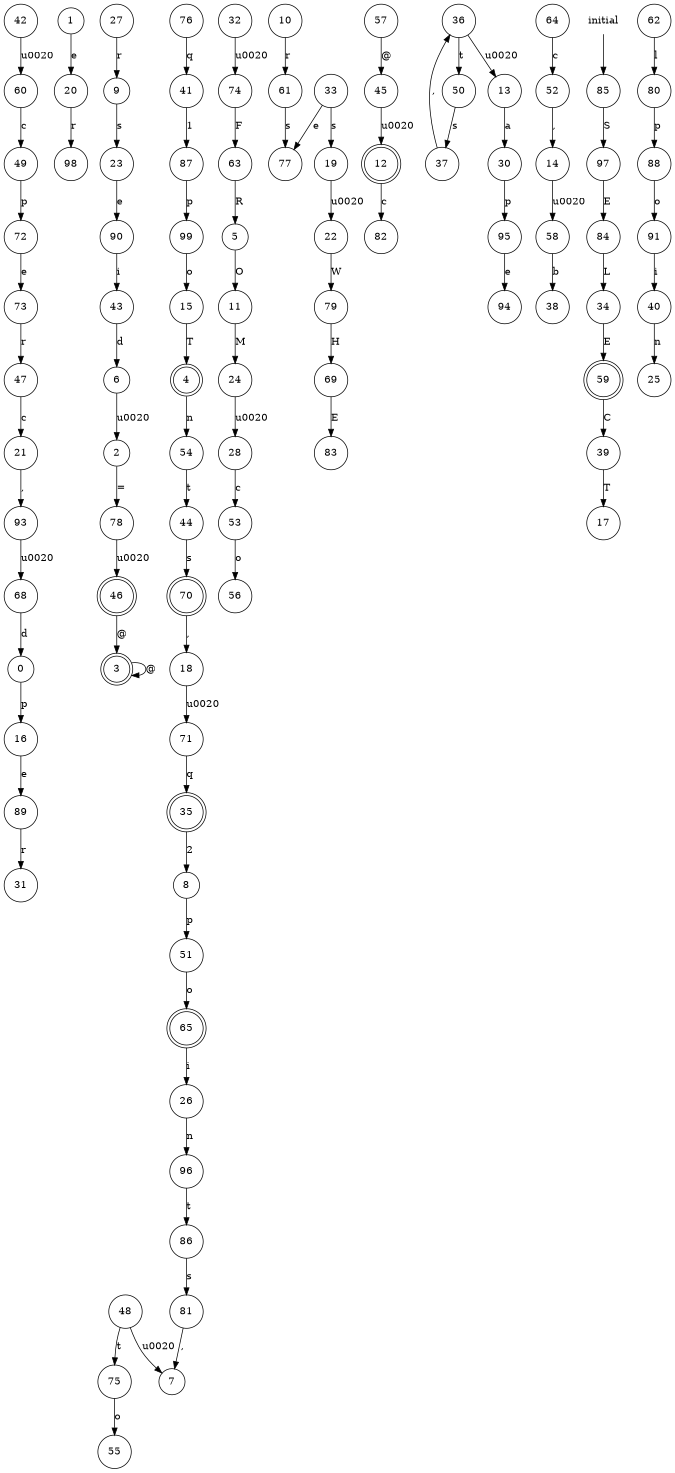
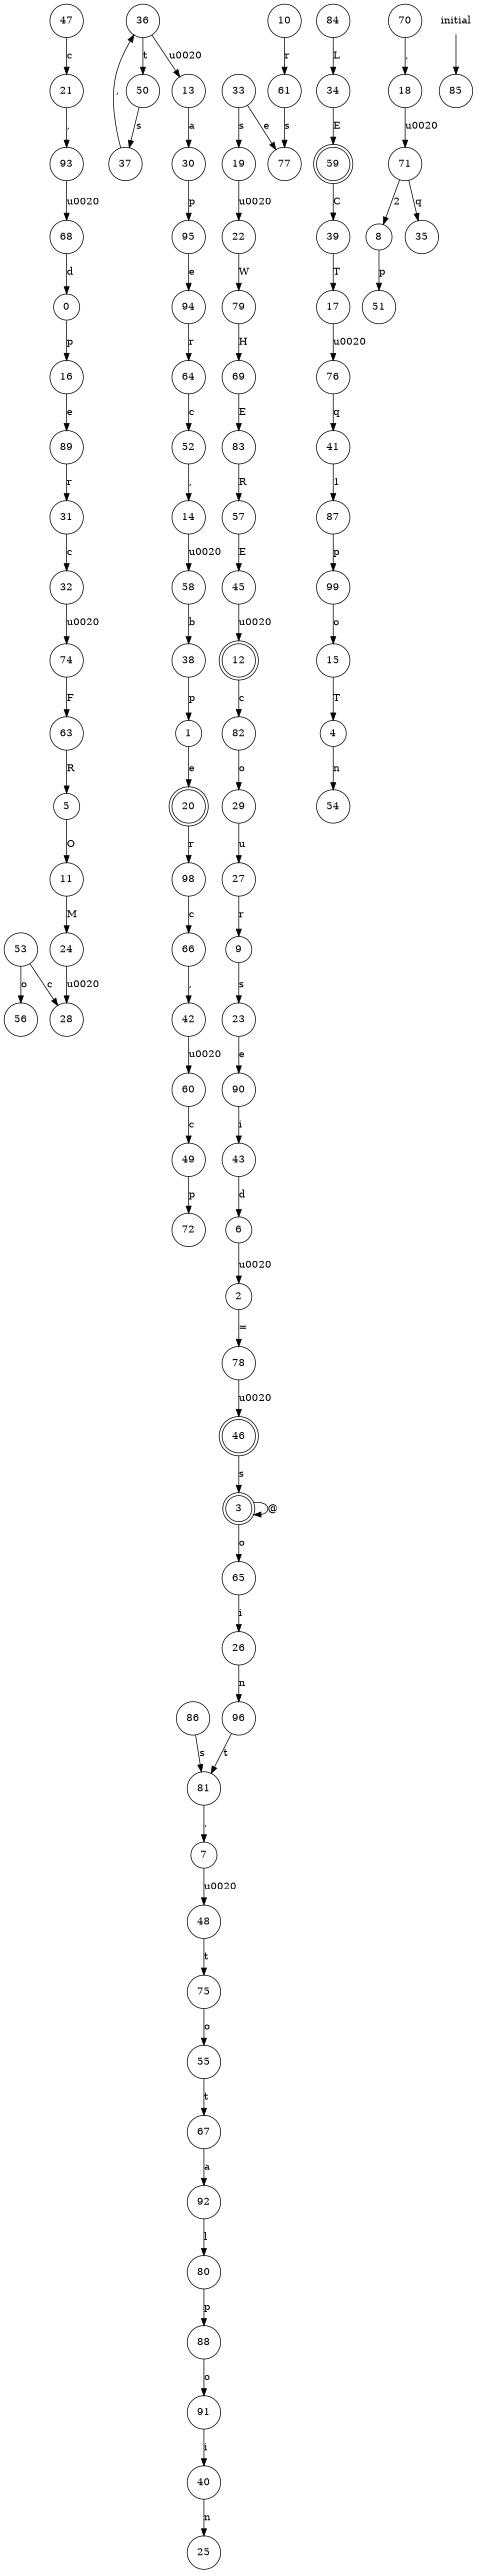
node "62": label "62" -> "92"
edge "57" -> "45": label "@" -> "E"
node "20": shape circle -> doublecircle
node "97": removed
node "73": removed
edge "94" -> "64": added, label "r"
edge "17" -> "76": added, label "u0020"
node "4": shape doublecircle -> circle
edge "83" -> "57": added, label "R"
edge "28" -> "53": reversed
node "44": removed
edge "31" -> "32": added, label "c"
node "70": shape doublecircle -> circle
edge "46" -> "3": label "@" -> "s"
edge "38" -> "1": added, label "p"
node "29": added
node "35": shape doublecircle -> circle
edge "35" -> "8": now "71" -> "8"
node "66": added
edge "51" -> "65": now "3" -> "65"
node "65": shape doublecircle -> circle
edge "96" -> "86": now "96" -> "81"
edge "48" -> "7": reversed
node "67": added
